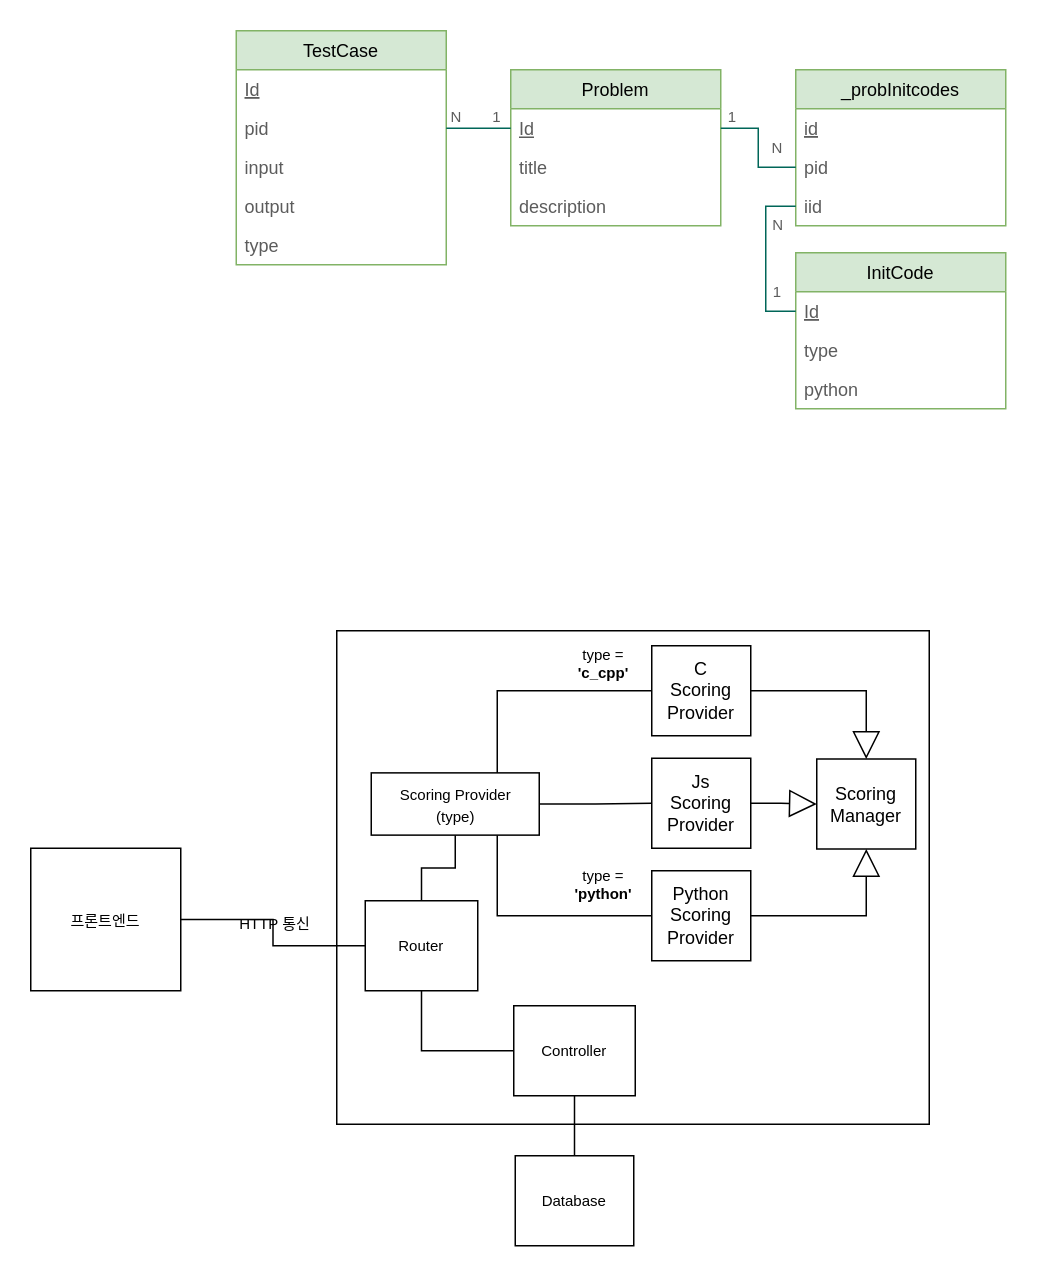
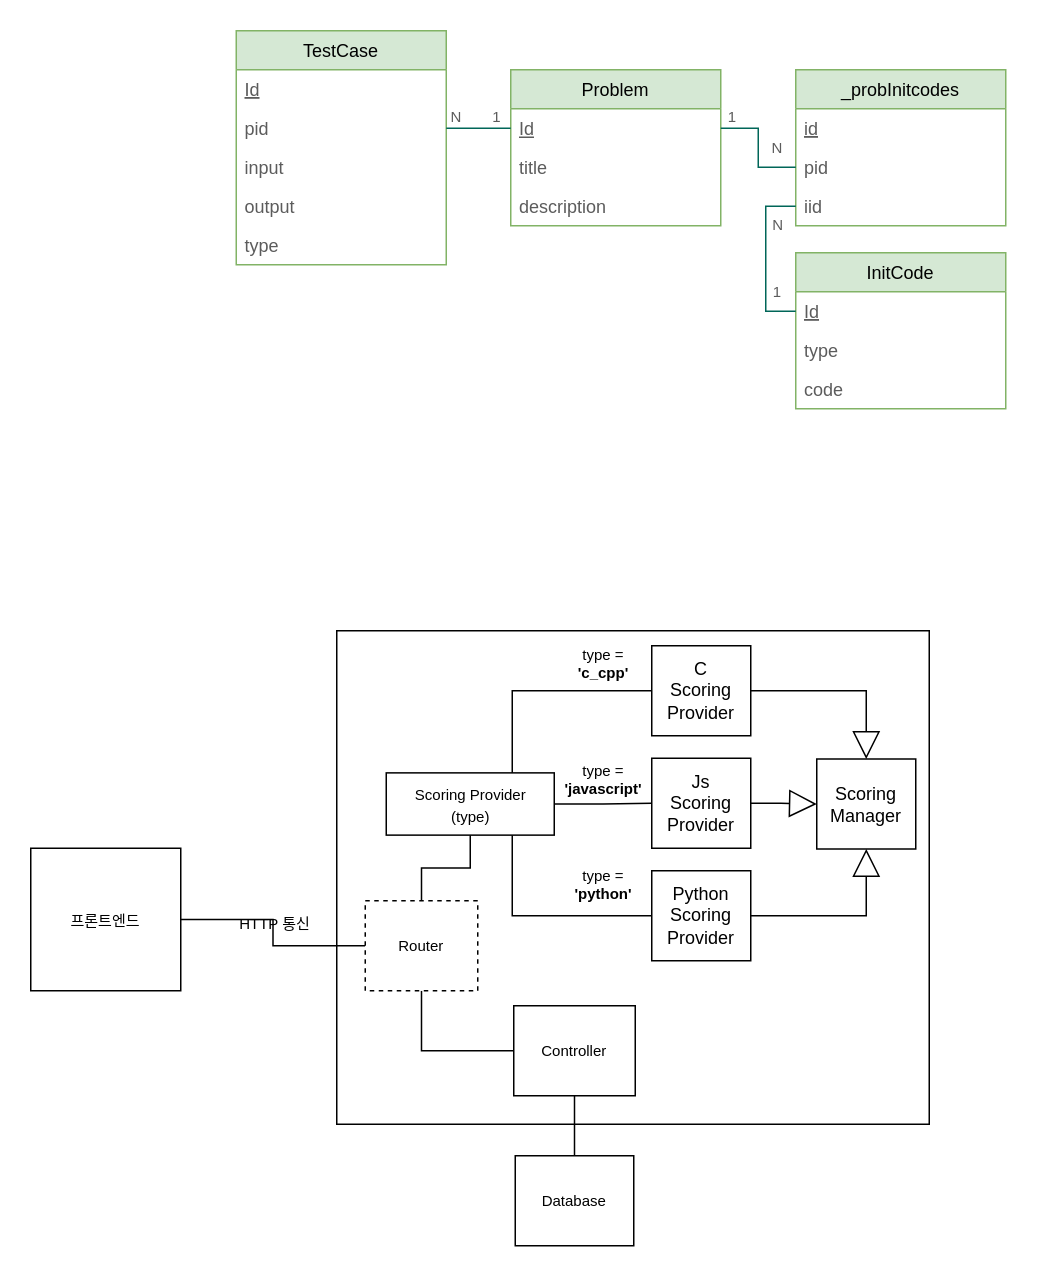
node "python": label "python" -> "code"
node "type = 'javascript'": added
node "Scoring Provider (type)": moved (455, 804) -> (470, 804)
node "Router": style solid -> dashed
